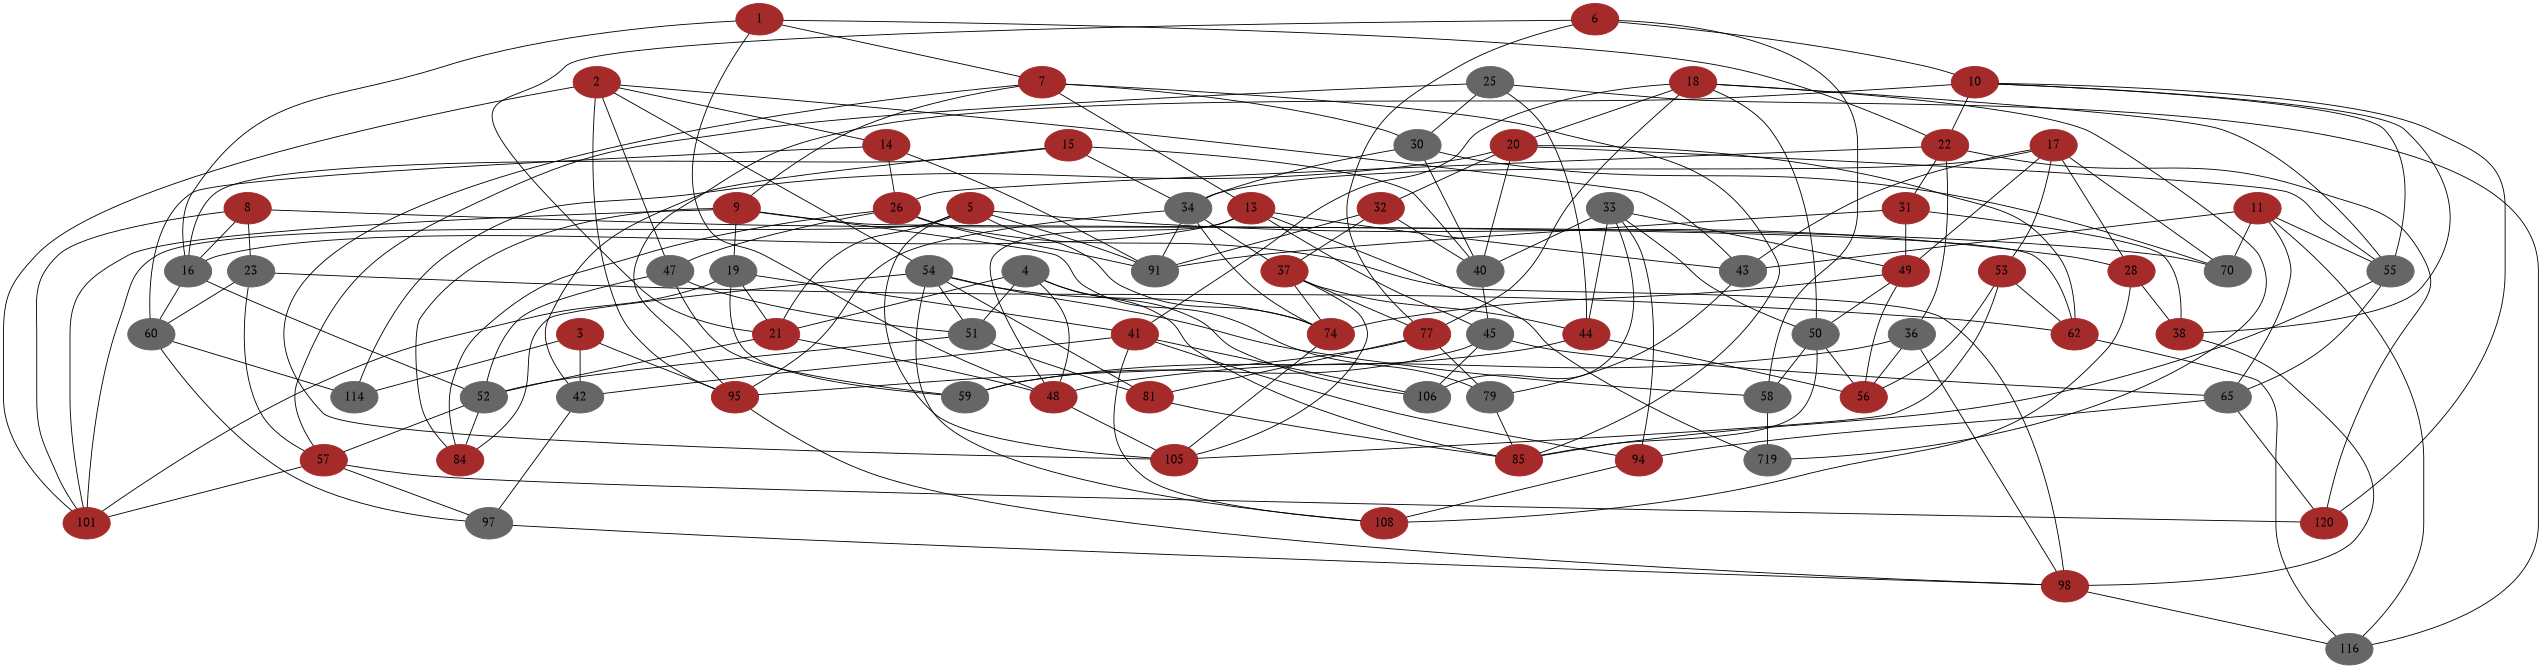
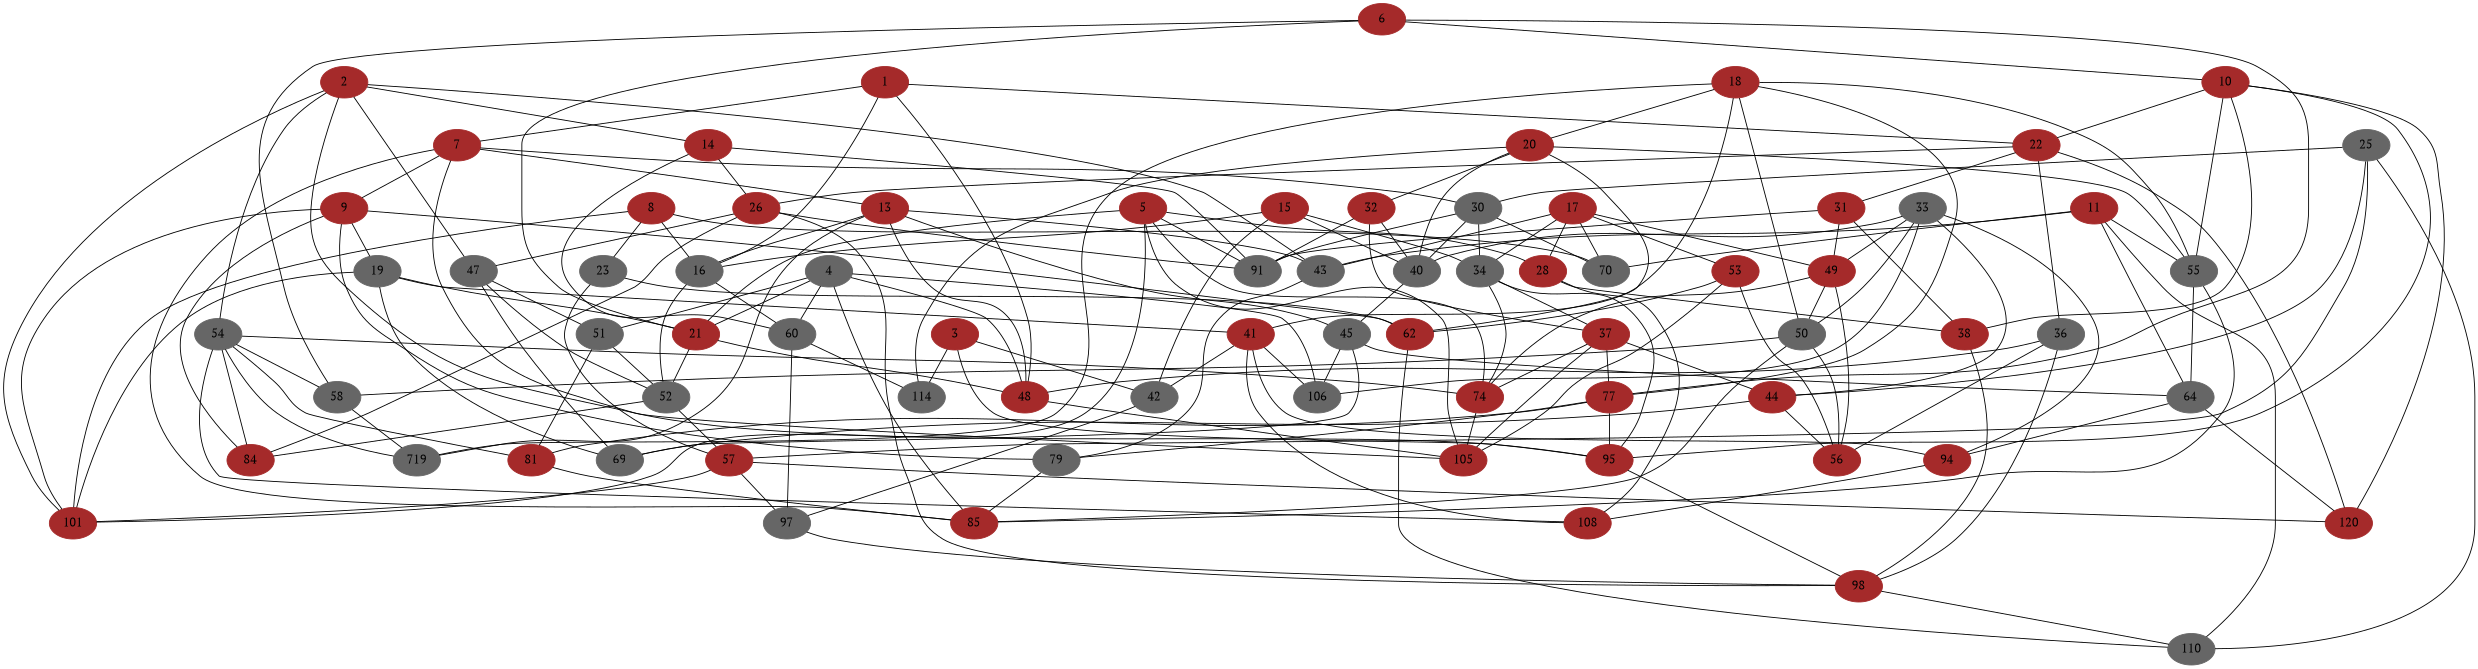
edge "34" -- "91": now "30" -- "91"
edge "54" -- "51": now "54" -- "719"
edge "23" -- "60": now "4" -- "60"
node "59": label "59" -> "69"
node "65": label "65" -> "64"
node "116": label "116" -> "110"
